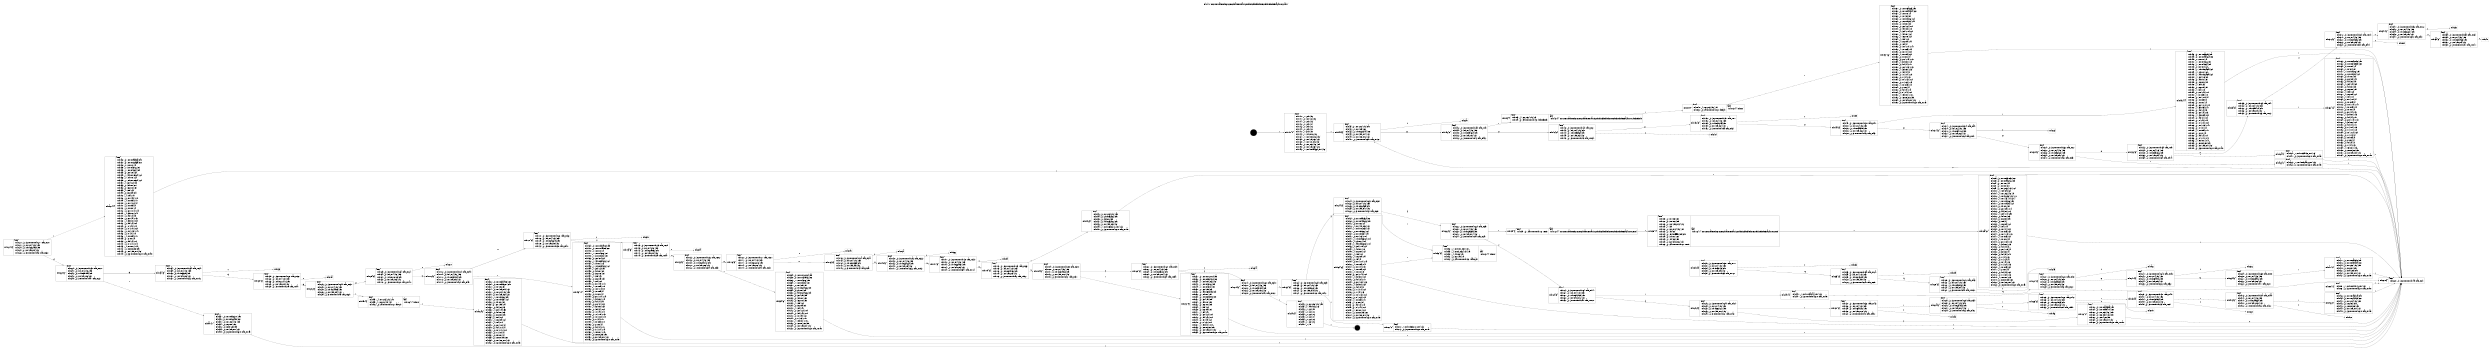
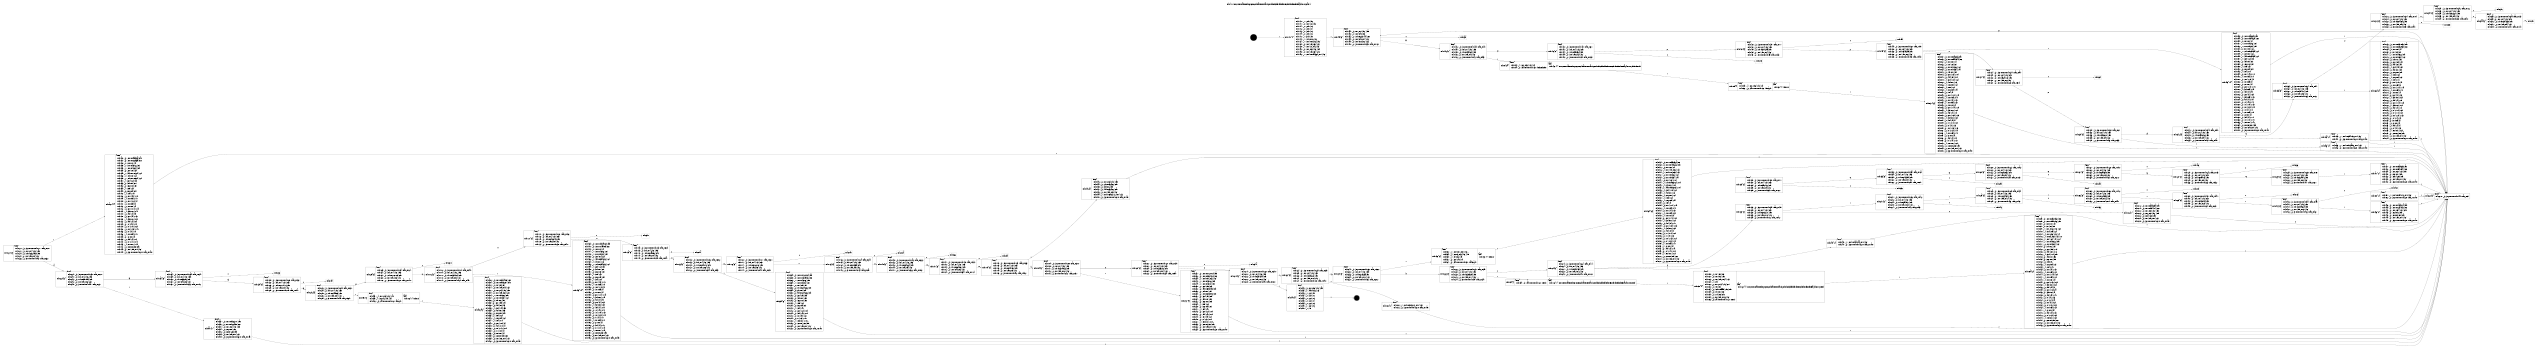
edge "0x401b69 [163]" -> "0x401b52 [23]": reversed
